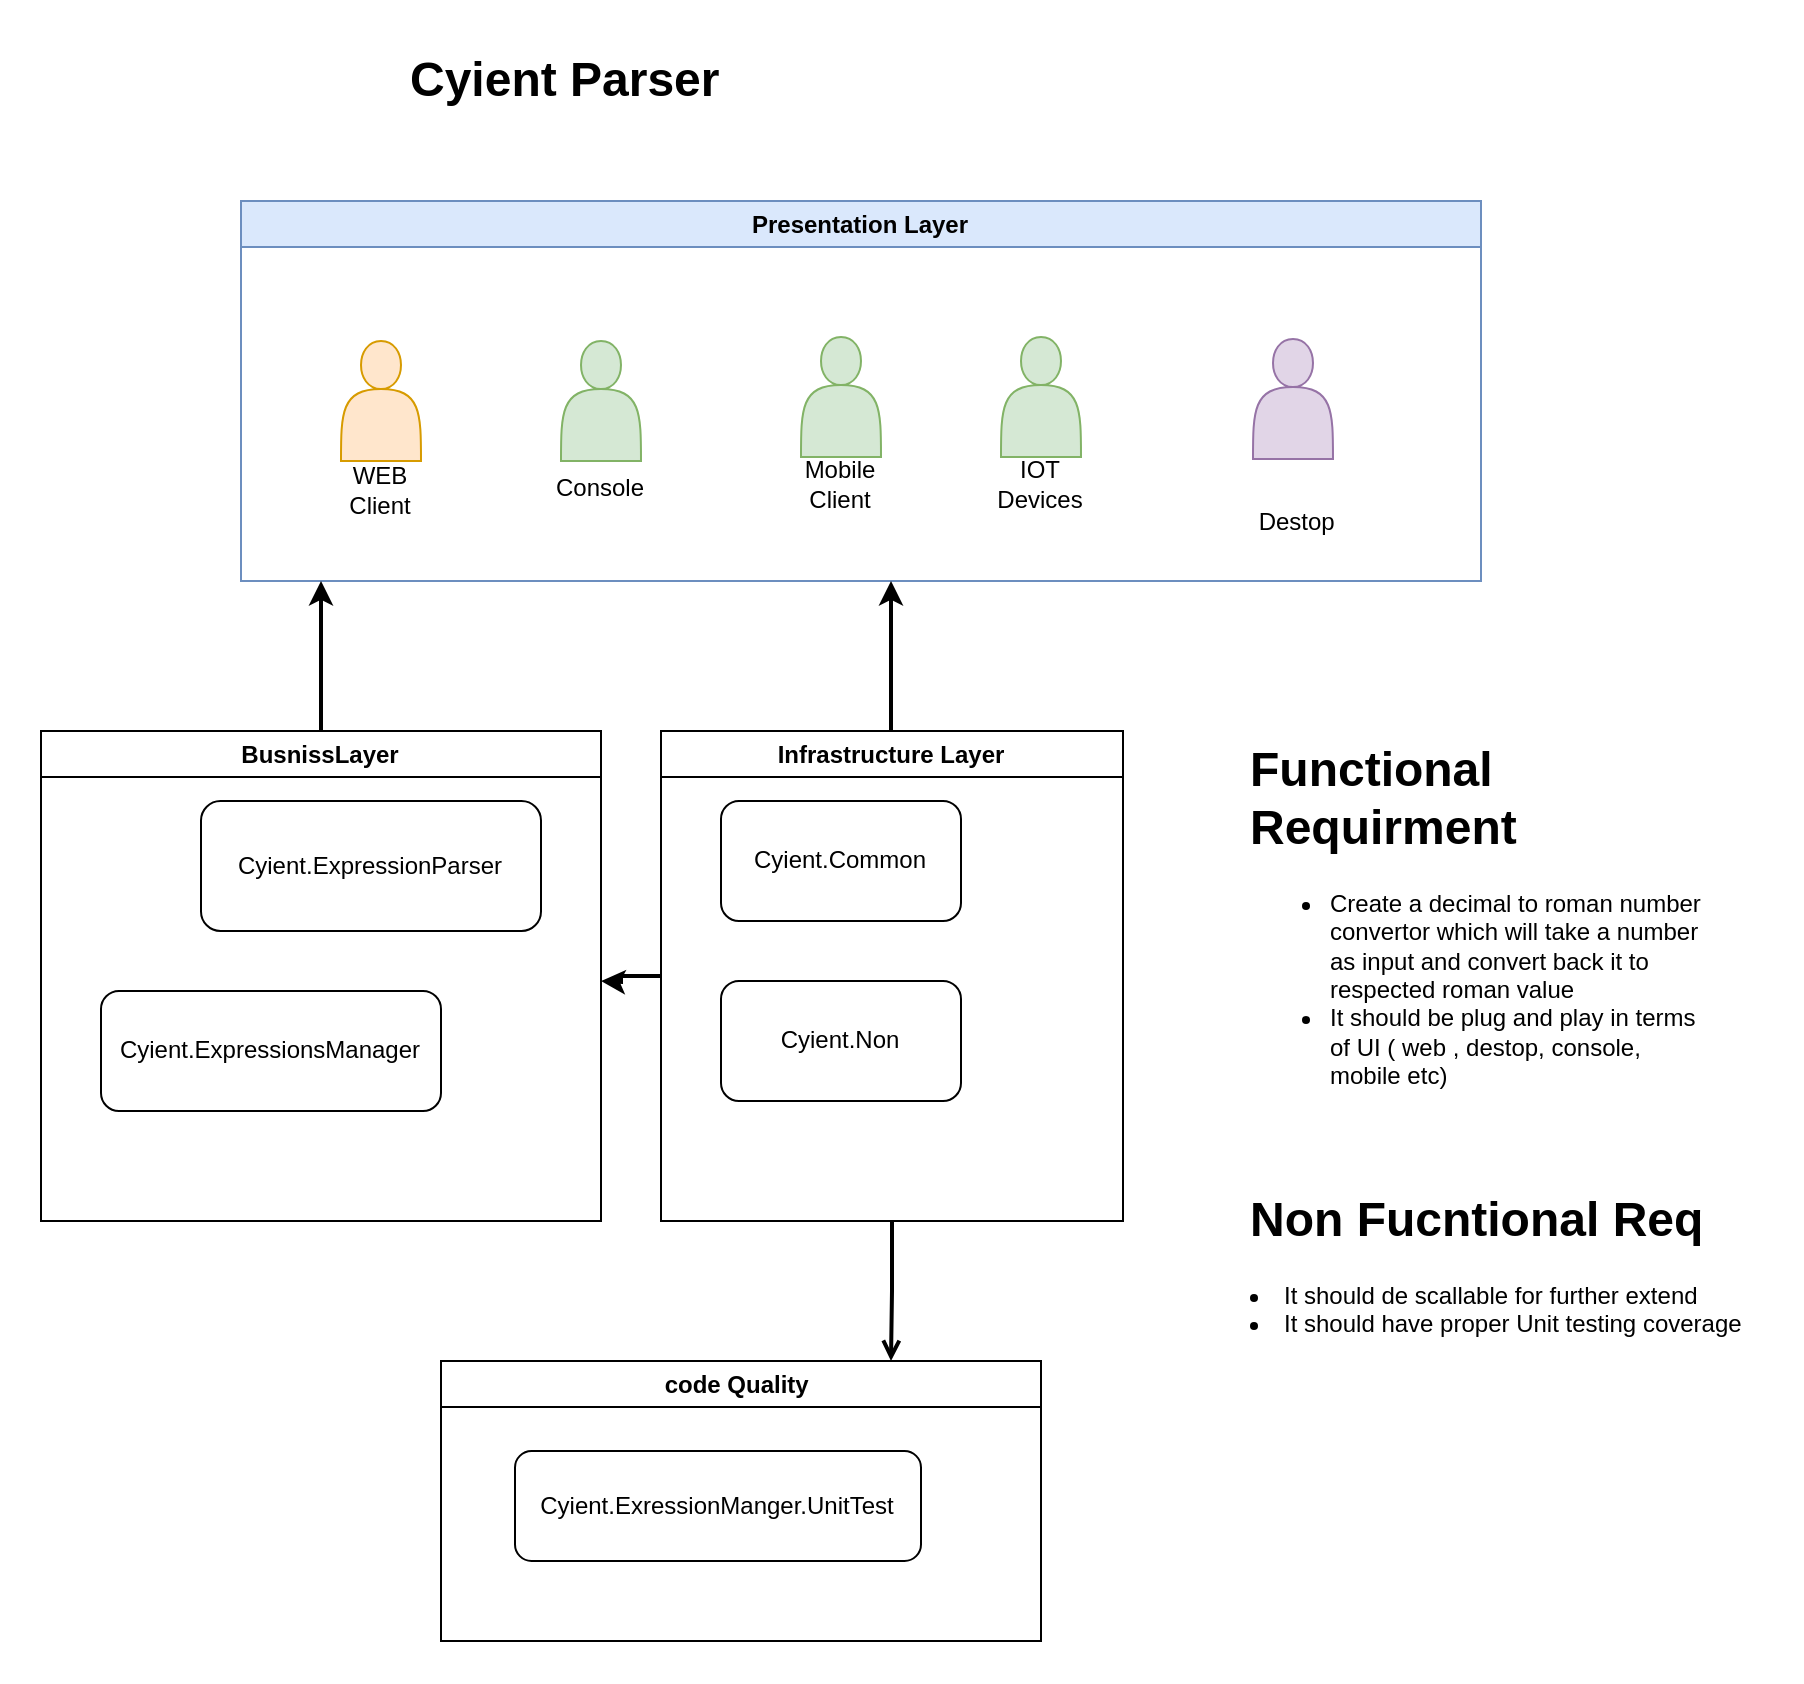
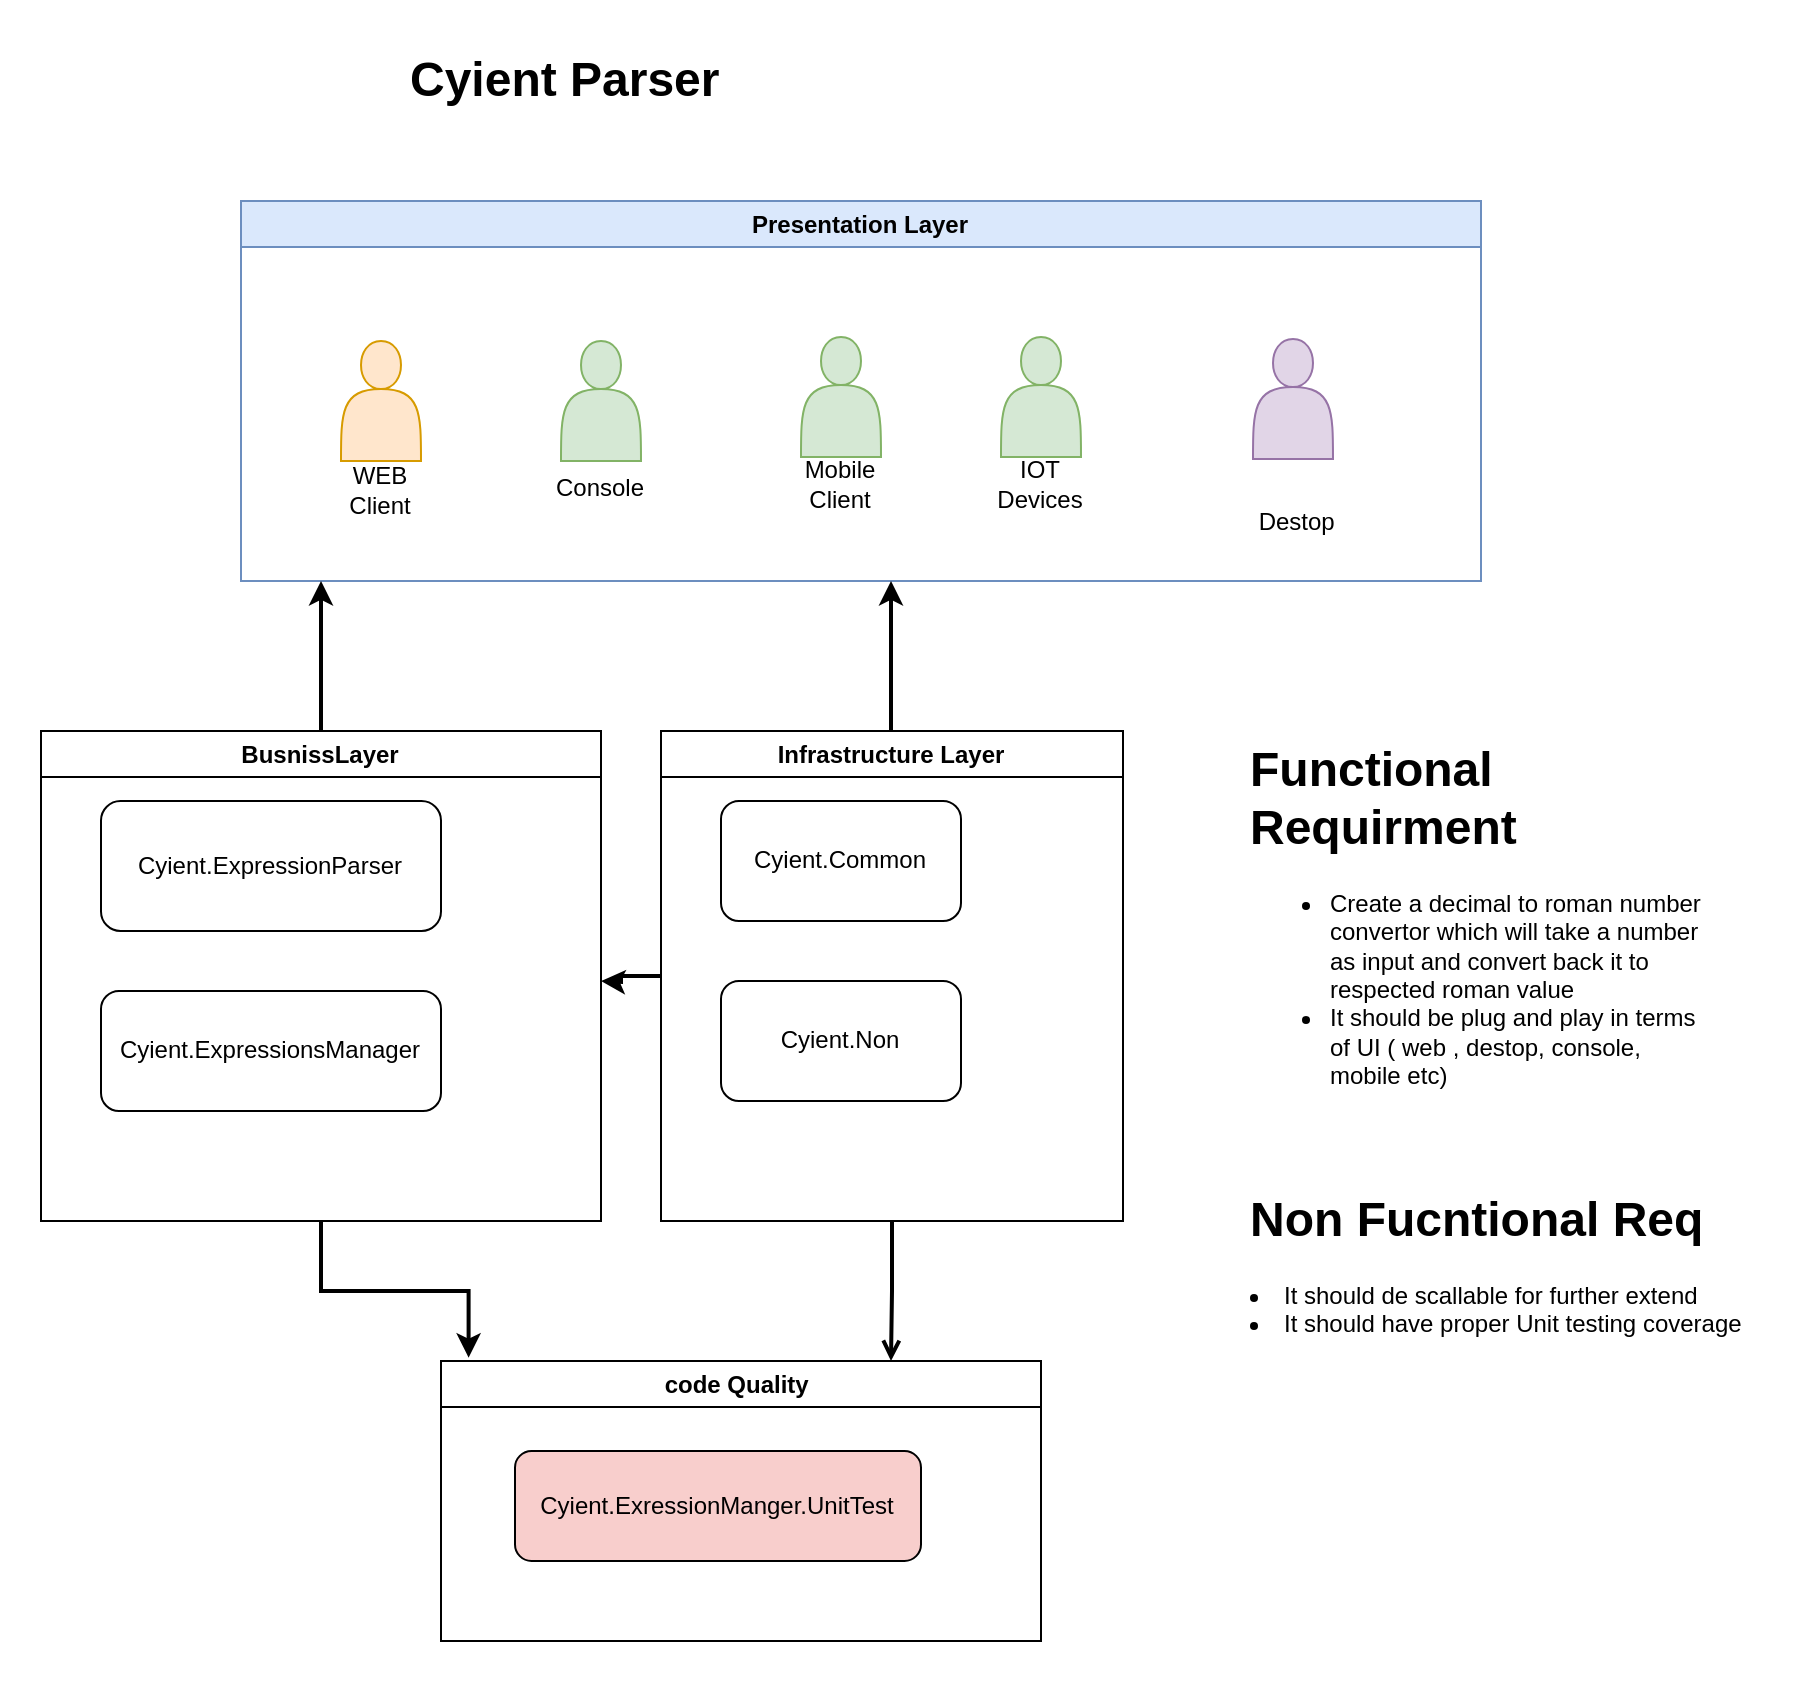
node "Cyient.ExpressionParser": moved (371, 866) -> (271, 866)
edge "BusnissLayer" -> "code Quality": added
node "Cyient.ExressionManger.UnitTest": fillcolor #ffffff -> #f8cecc
